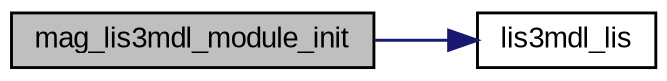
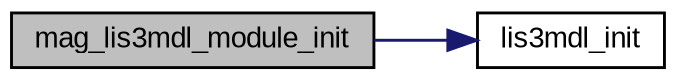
node "lis3mdl_lis": label "lis3mdl_lis" -> "lis3mdl_init"
